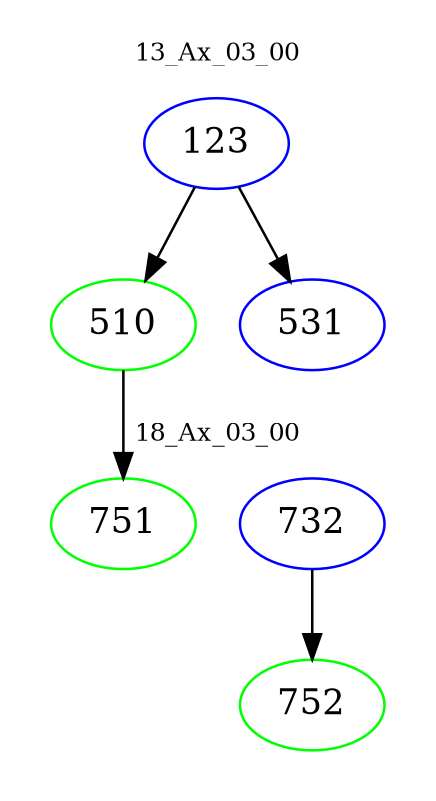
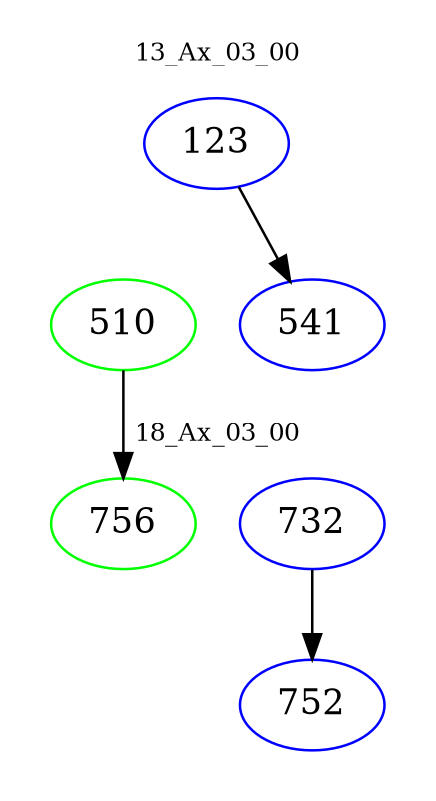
edge "123" -> "510": removed
node "531": label "531" -> "541"
node "751": label "751" -> "756"
node "752": color green -> blue
